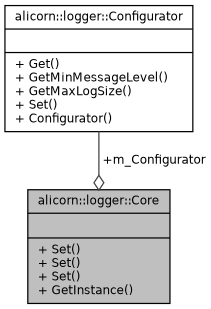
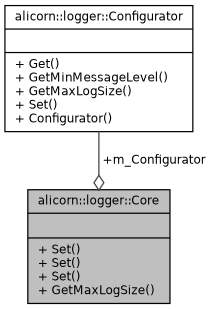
node "alicorn::logger::Core": text "+ GetInstance()" -> "+ GetMaxLogSize()"
